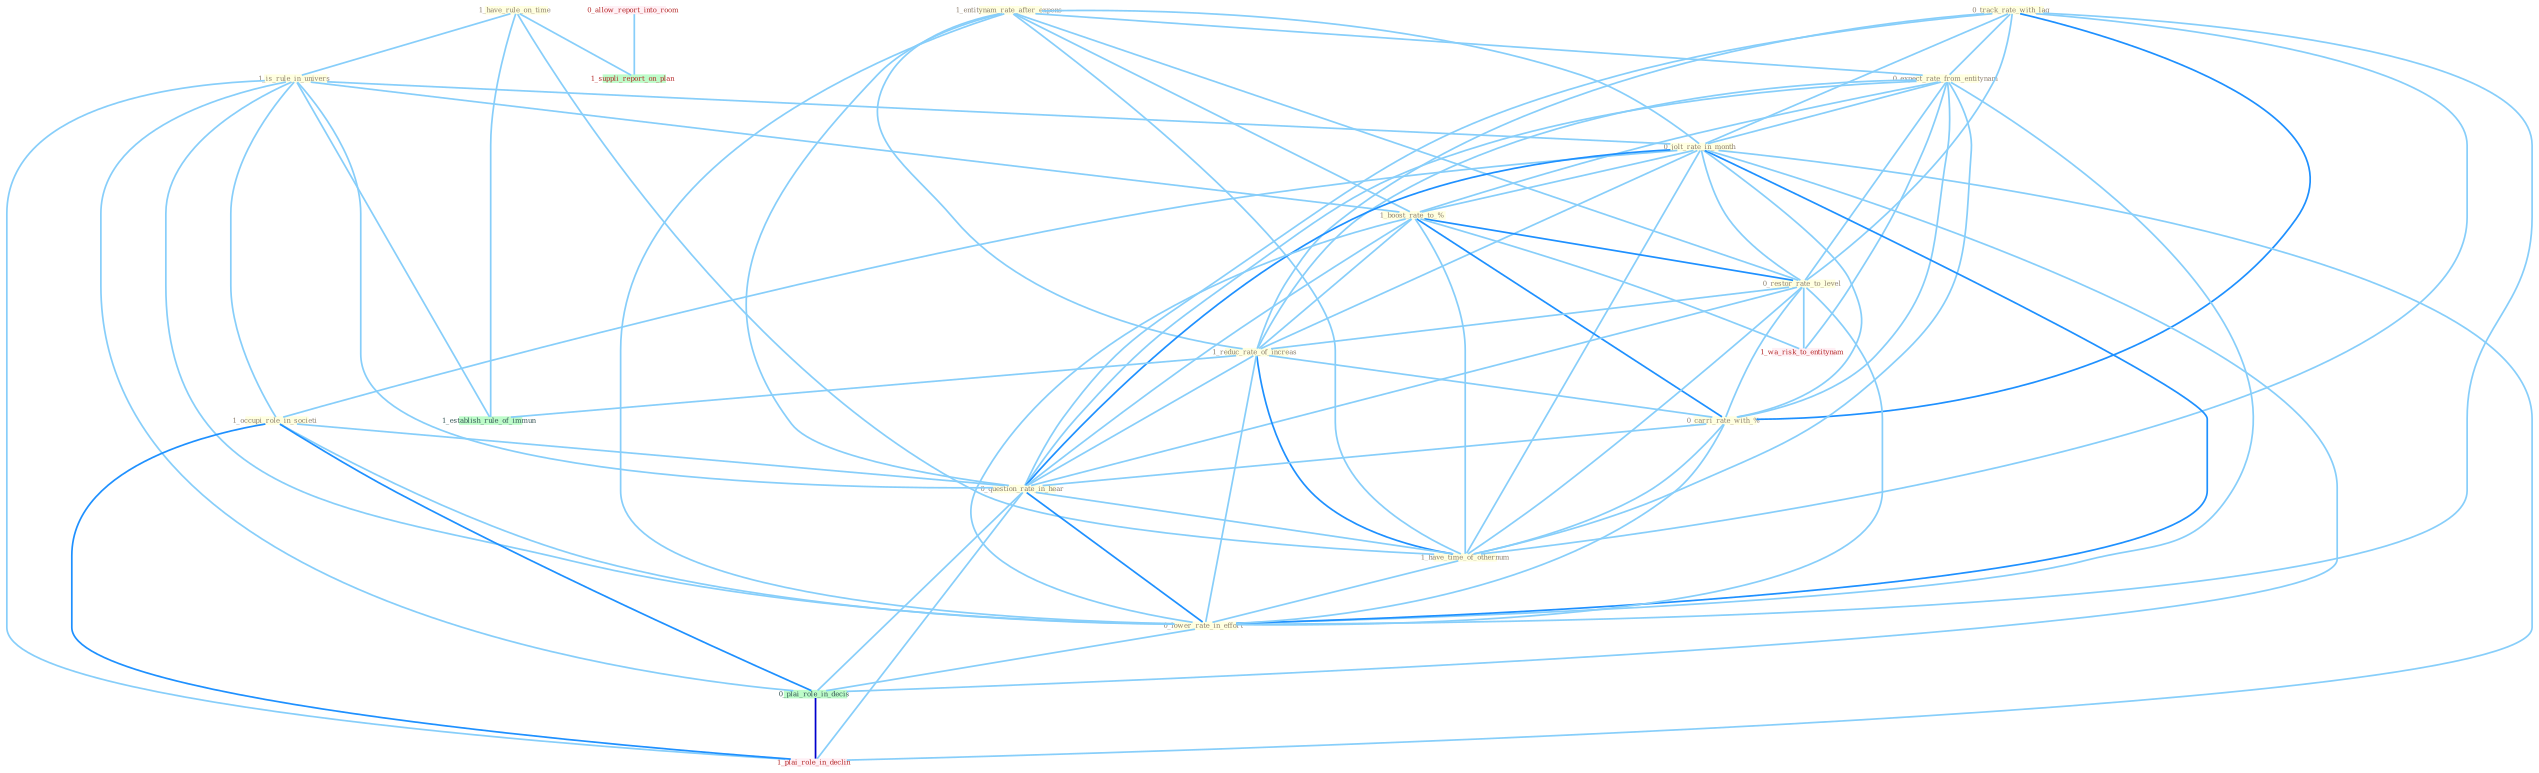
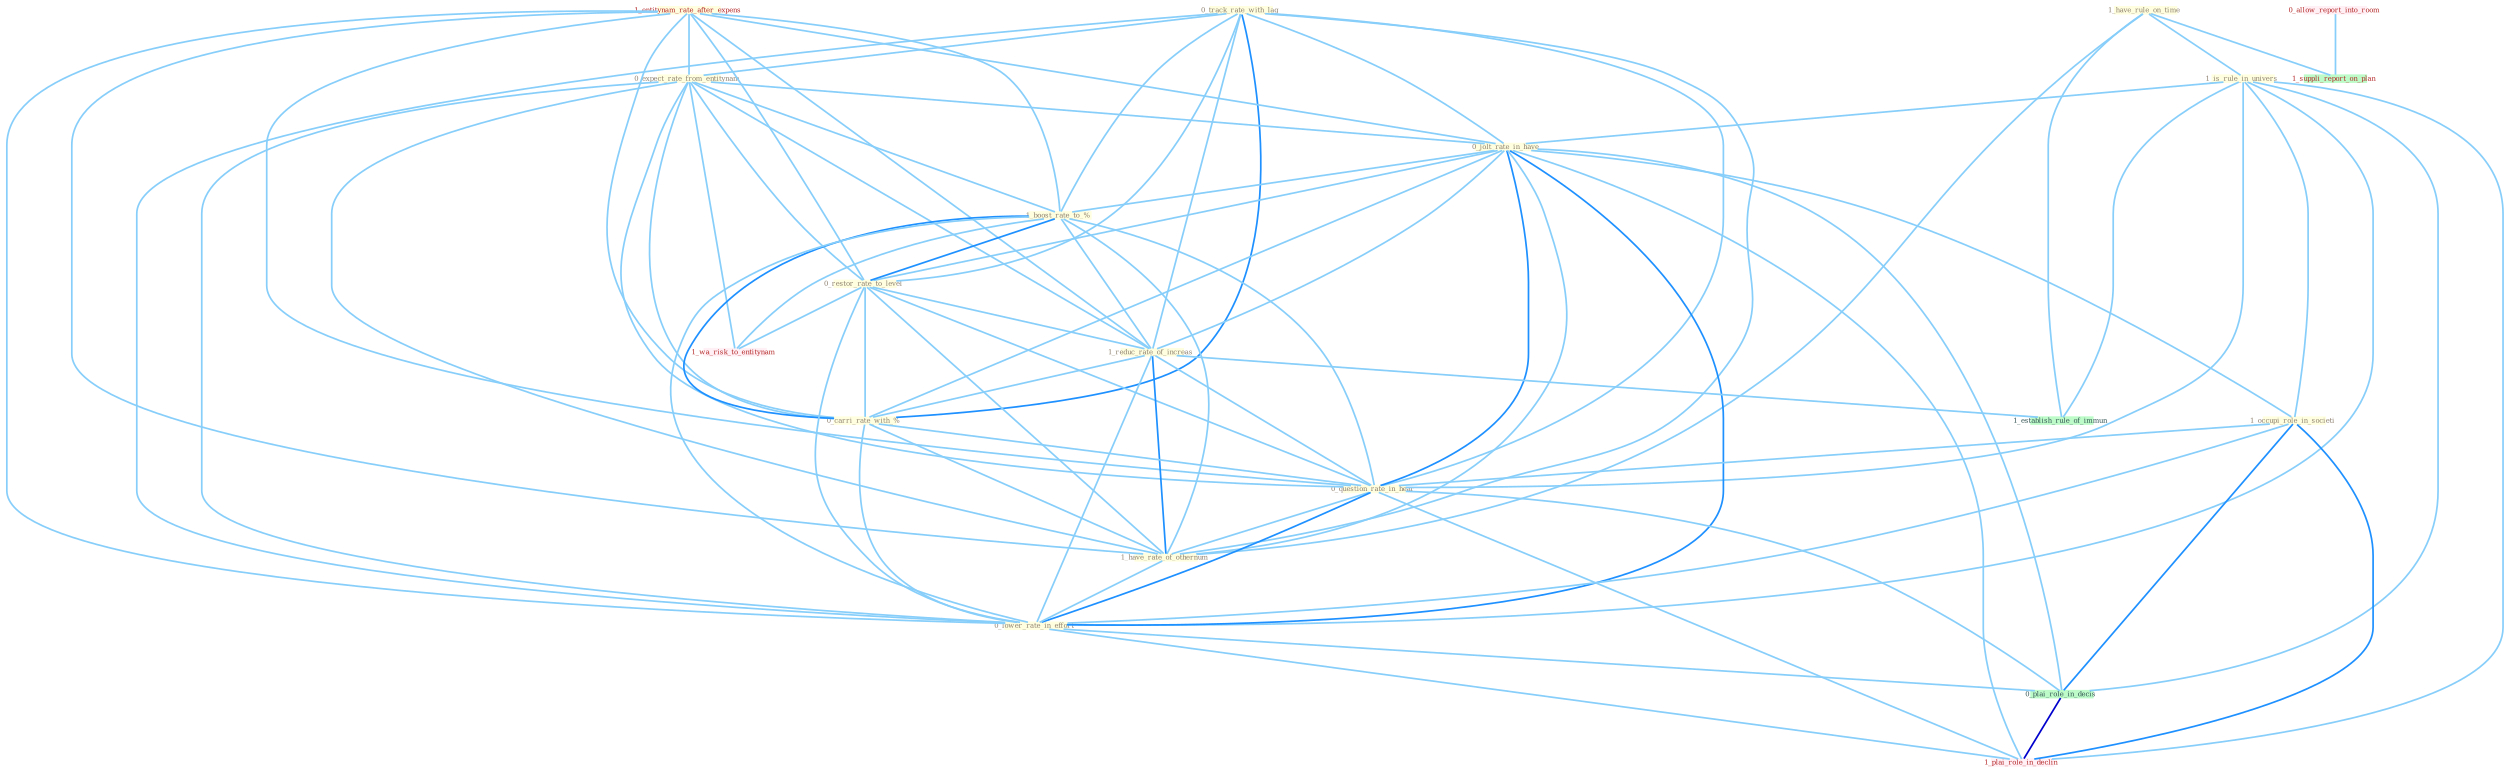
node "1_entitynam_rate_after_expens": fontcolor #8b7d6b -> #b22222
edge "1_is_rule_in_univers" -- "1_boost_rate_to_%": now "0_track_rate_with_lag" -- "1_boost_rate_to_%"
node "0_jolt_rate_in_month": label "0_jolt_rate_in_month" -> "0_jolt_rate_in_have"
edge "1_entitynam_rate_after_expens" -- "0_carri_rate_with_%": added
node "1_have_time_of_othernum": label "1_have_time_of_othernum" -> "1_have_rate_of_othernum"
edge "0_lower_rate_in_effort" -- "1_plai_role_in_declin": added
